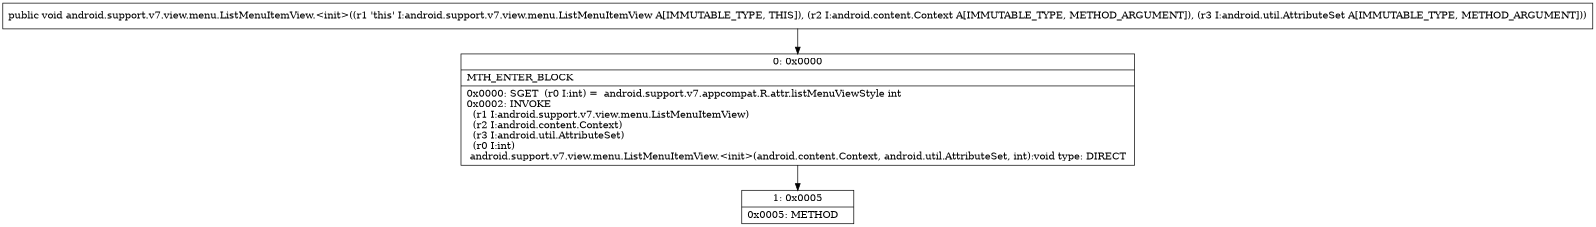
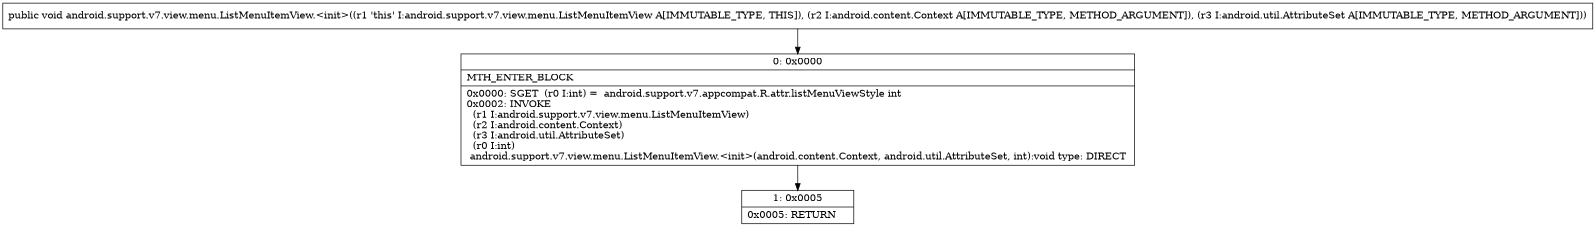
node "1: 0x0005": text "0x0005: METHOD" -> "0x0005: RETURN"
